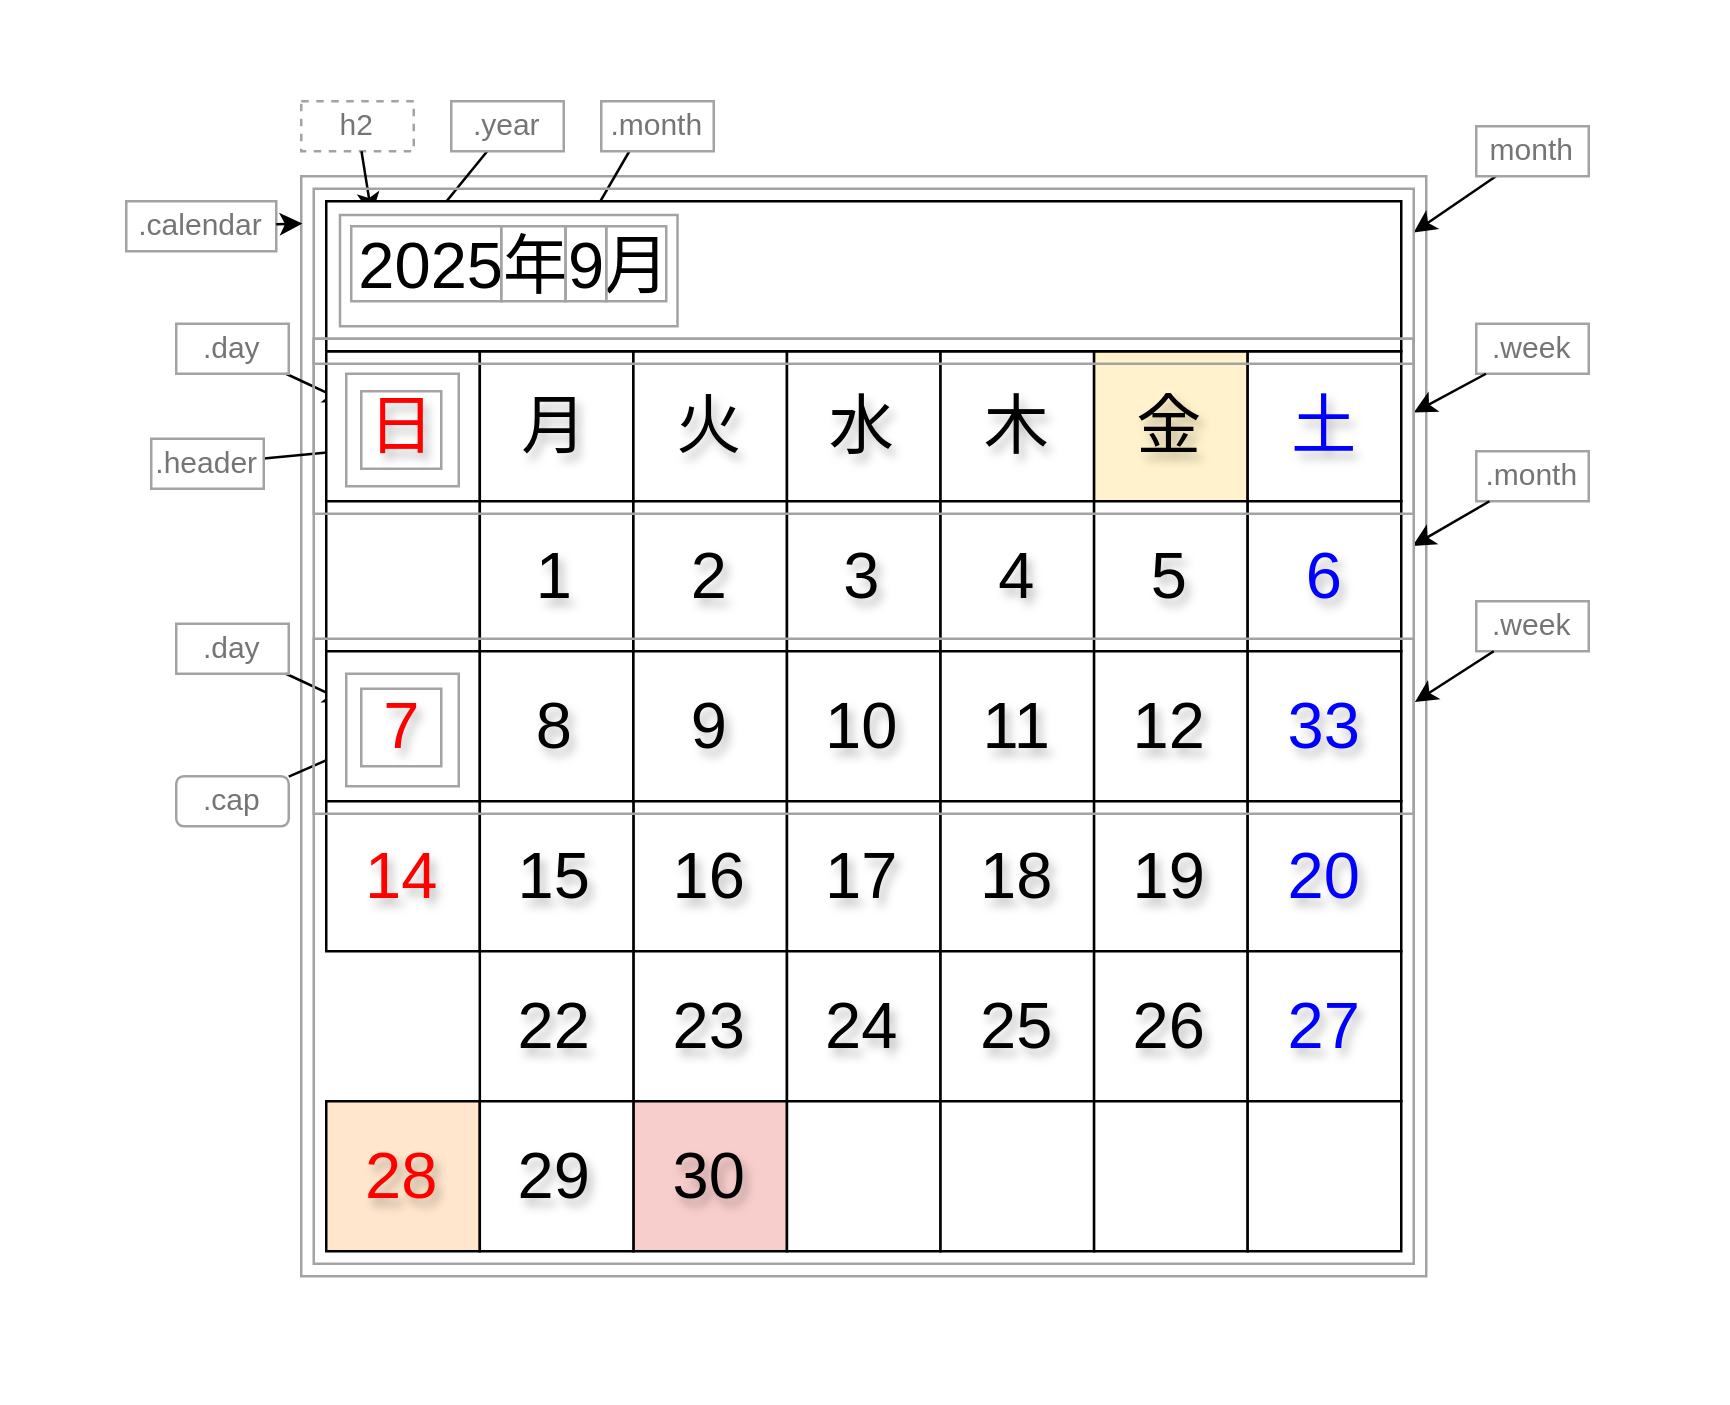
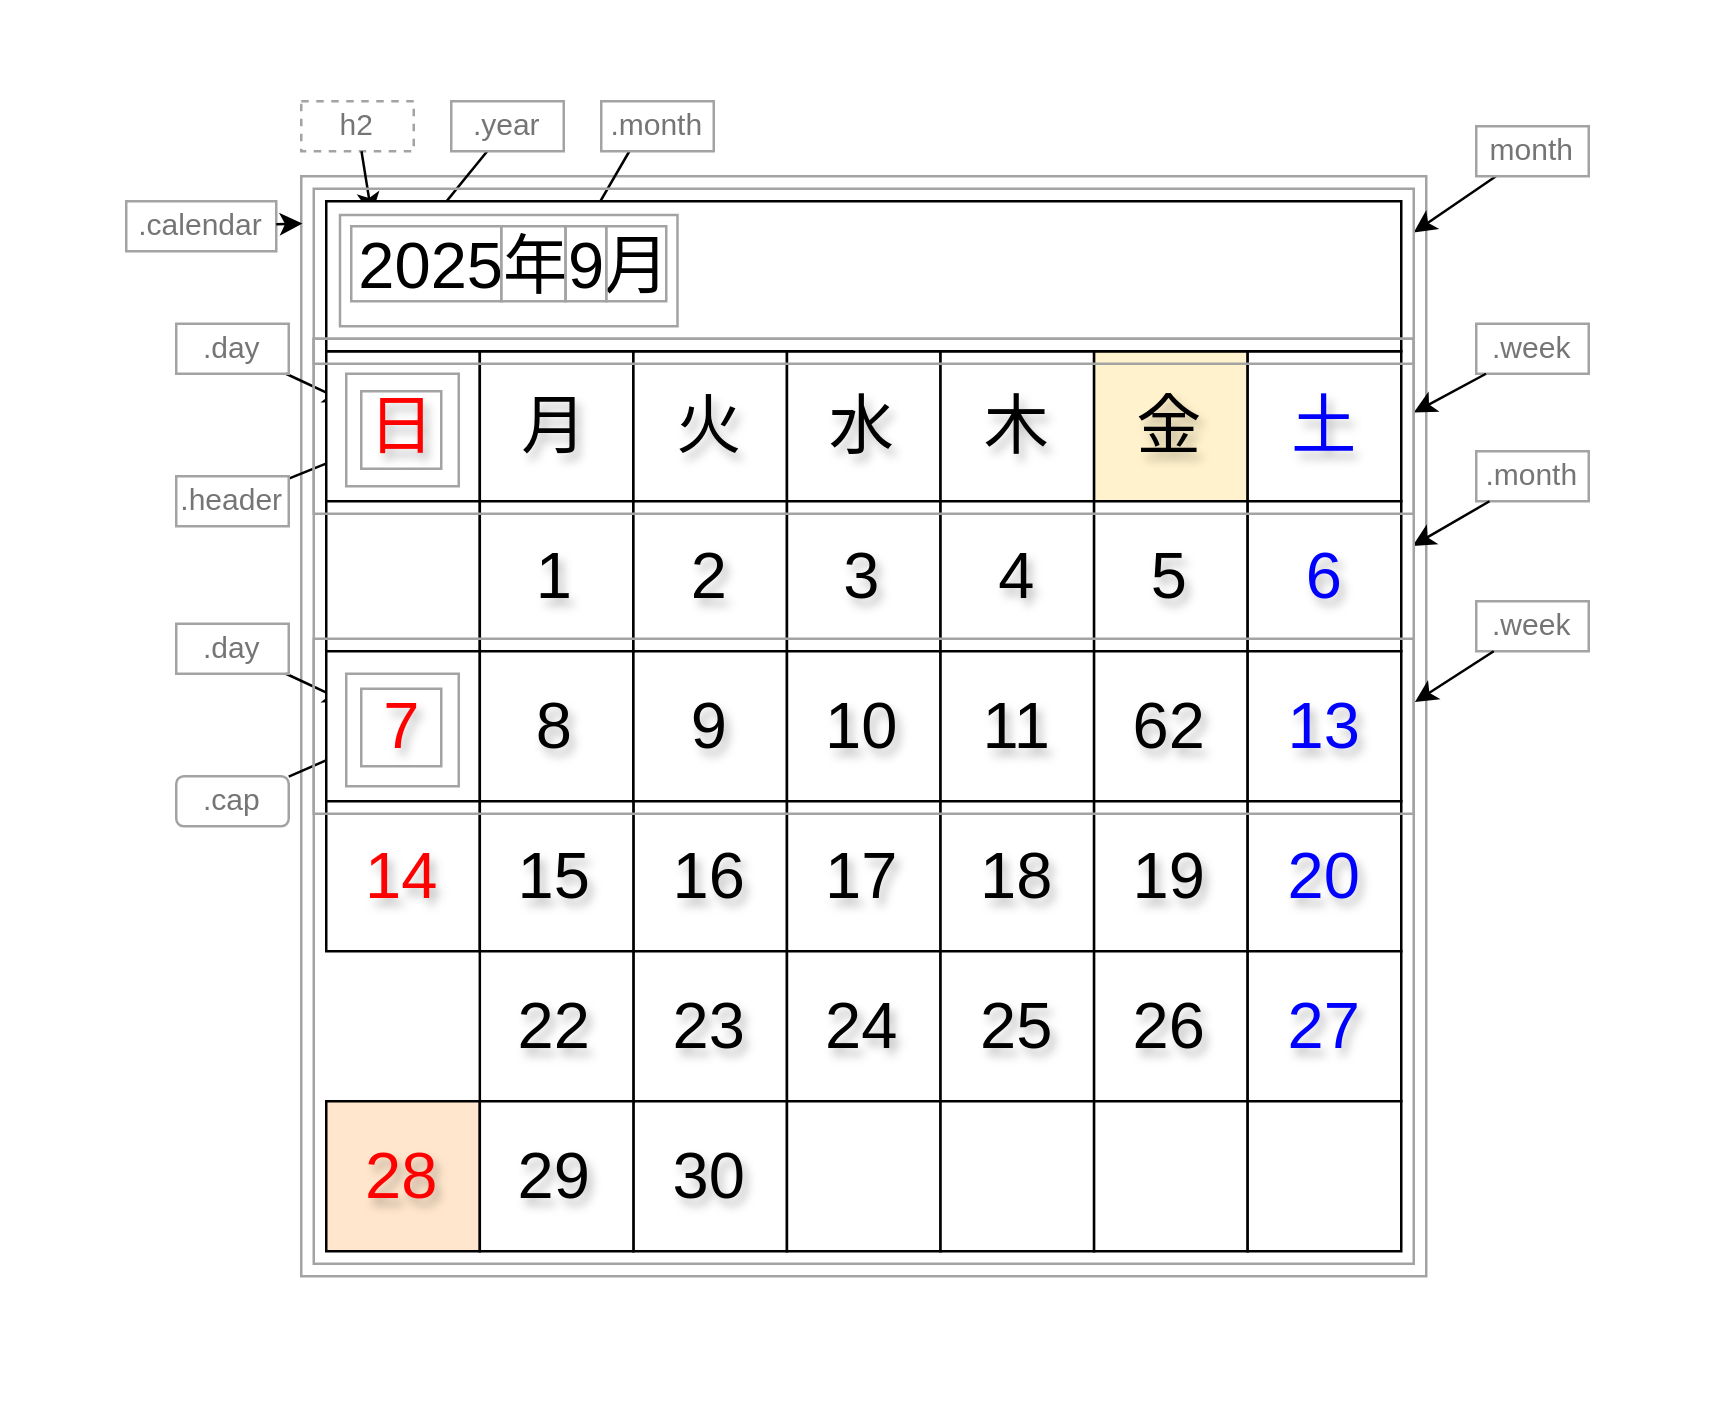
node ".header": moved (208, 464) -> (233, 501)
node "12": label "12" -> "62"
node "33": label "33" -> "13"
node "30": fillcolor #f8cecc -> #ffffff
